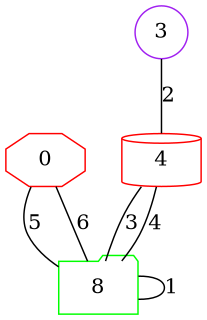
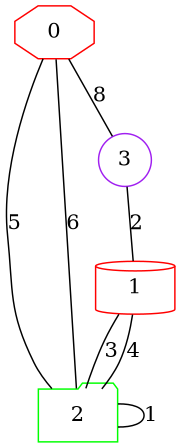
edge "0" -- "3": added, label "8"
node "4": label "4" -> "1"
node "8": label "8" -> "2"
